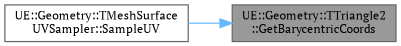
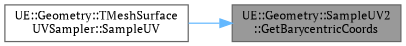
node "UE::Geometry::TTriangle2 ::GetBarycentricCoords": label "UE::Geometry::TTriangle2 ::GetBarycentricCoords" -> "UE::Geometry::SampleUV2 ::GetBarycentricCoords"
